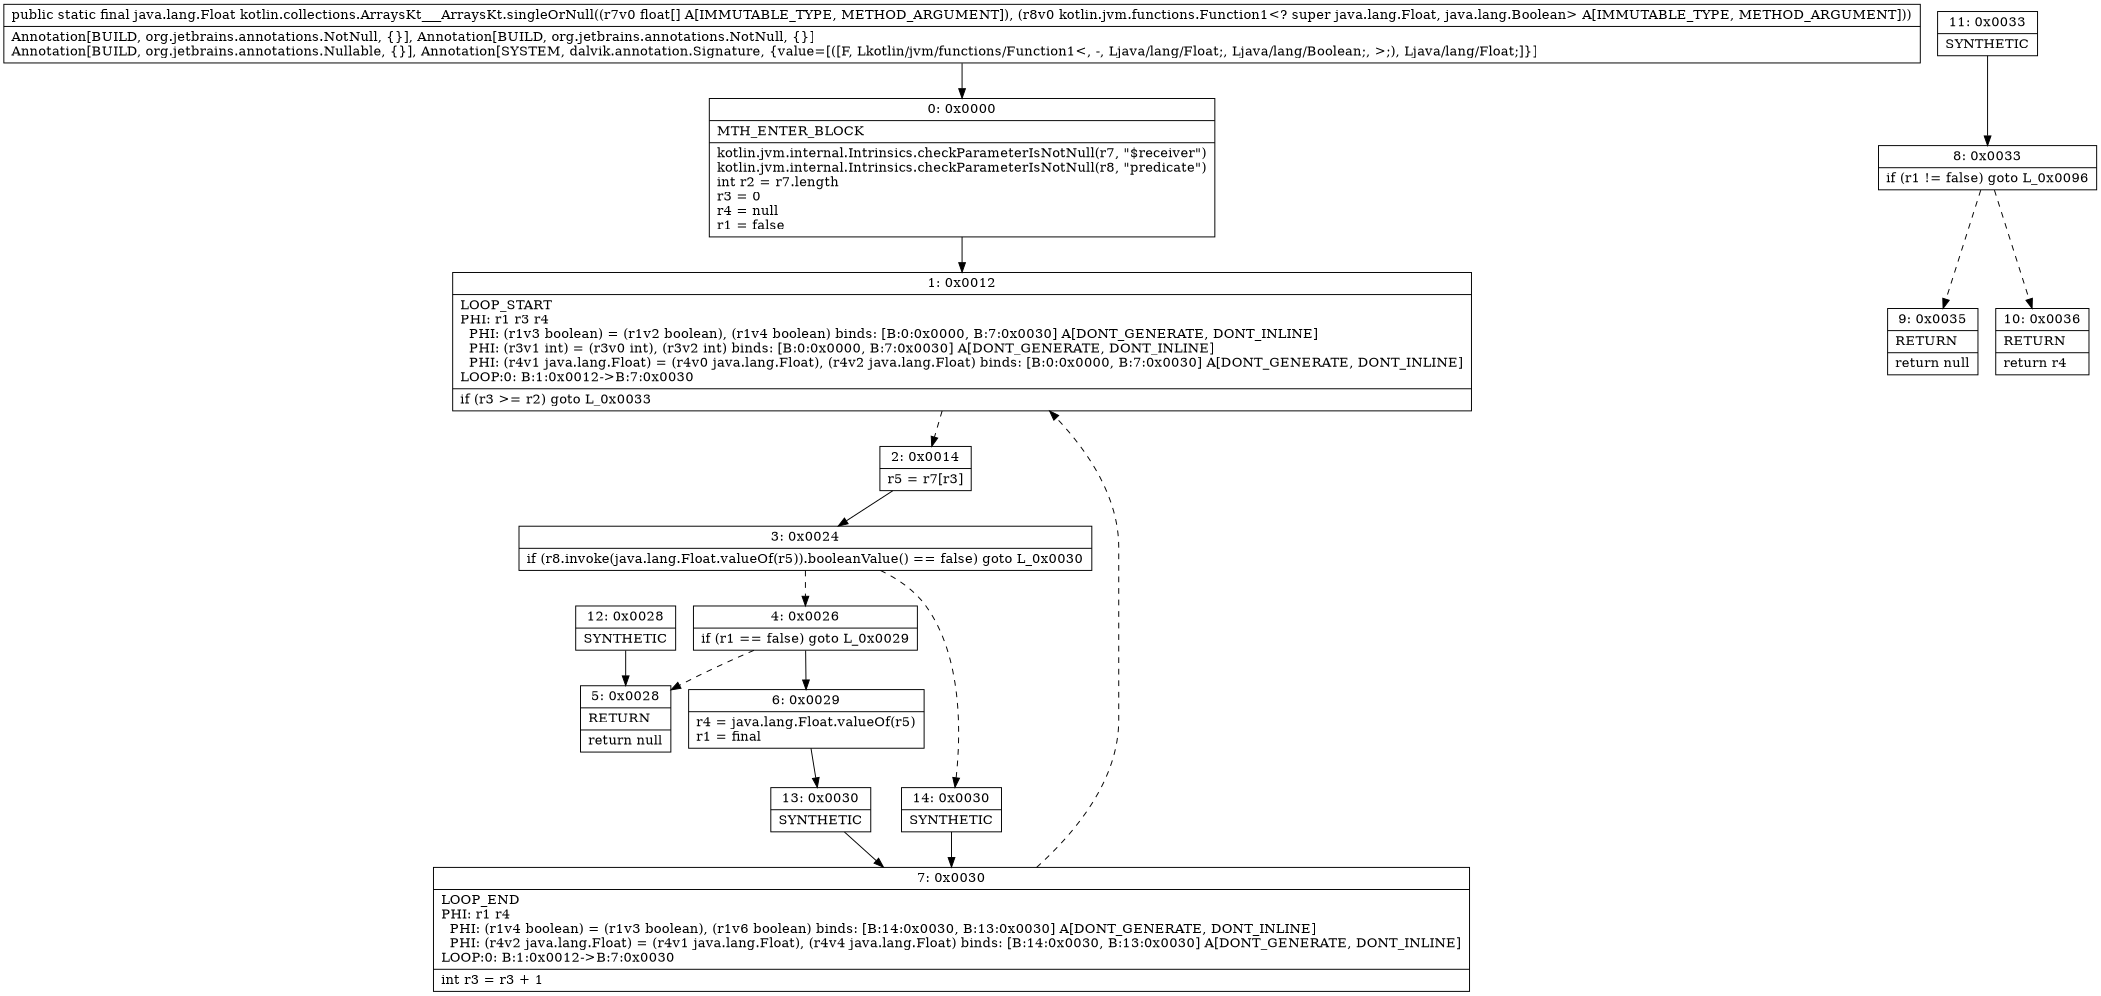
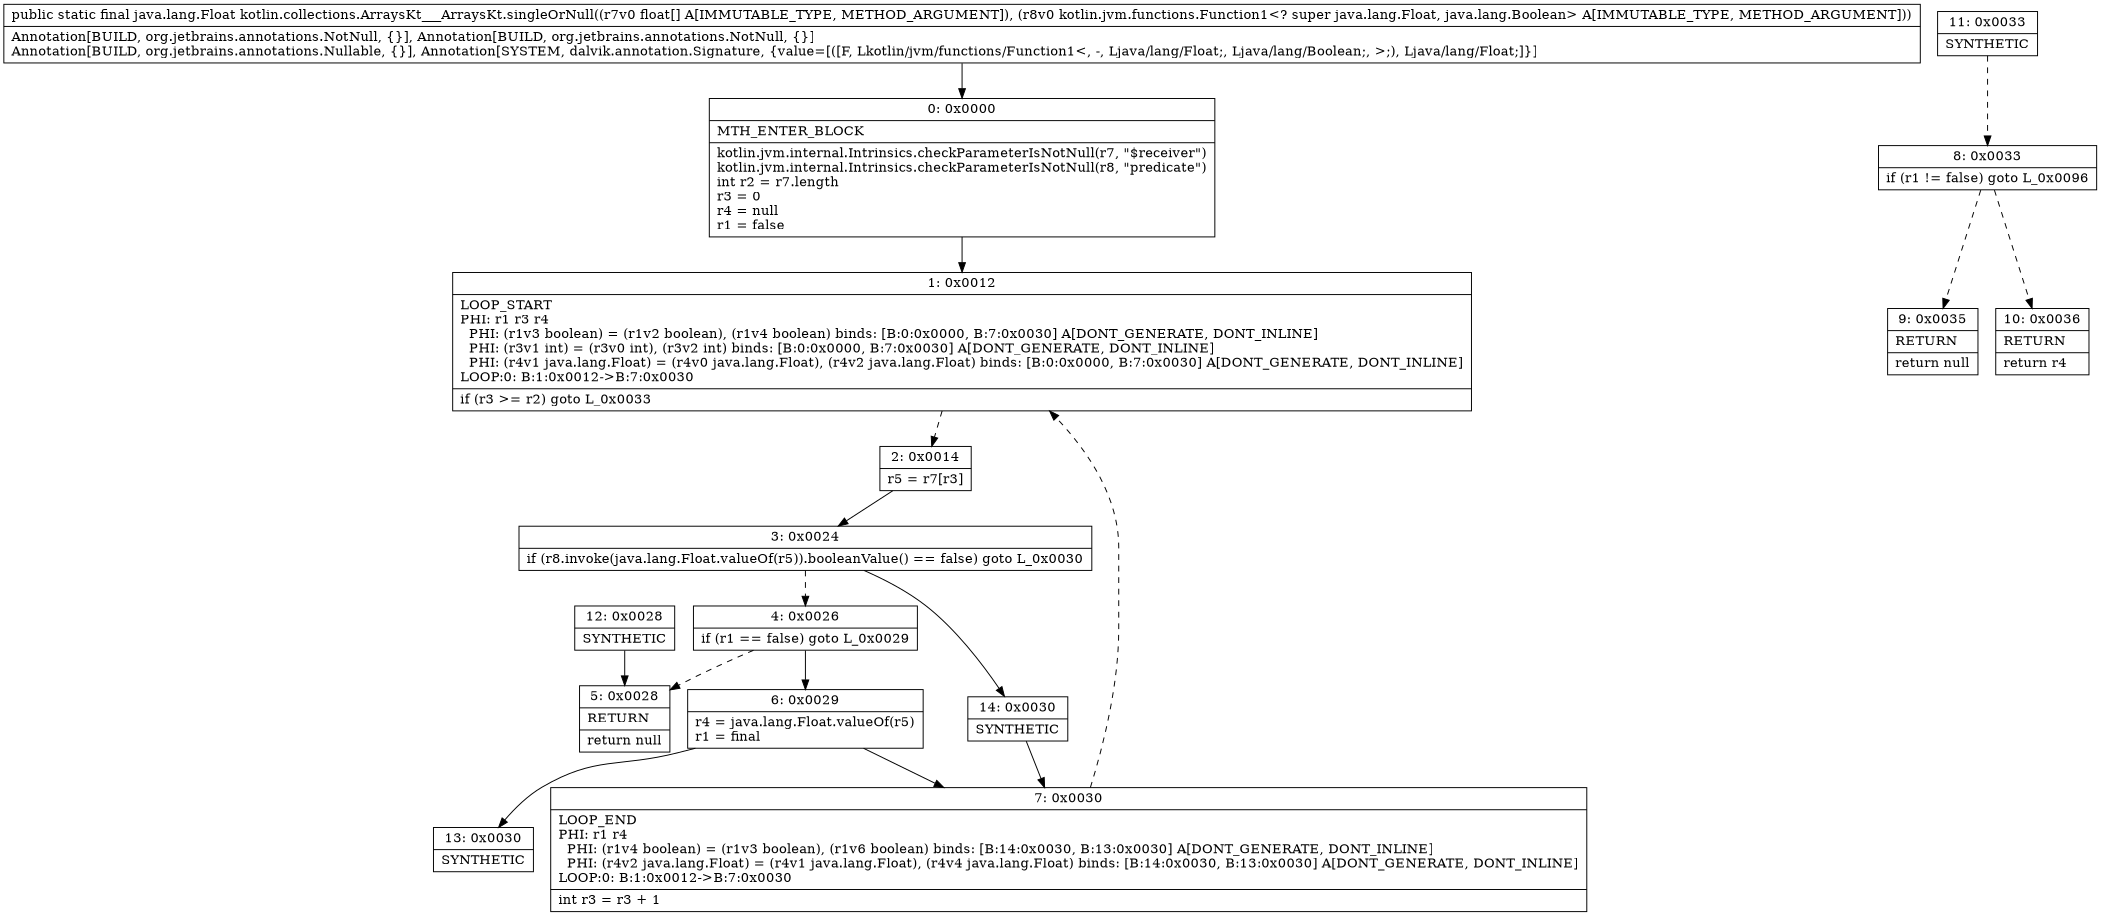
edge "11: 0x0033" -> "8: 0x0033": style solid -> dashed
edge "3: 0x0024" -> "14: 0x0030": style dashed -> solid
edge "13: 0x0030" -> "7: 0x0030": now "6: 0x0029" -> "7: 0x0030"
